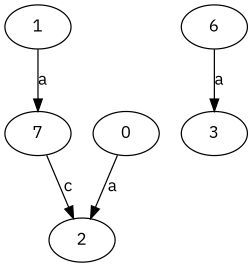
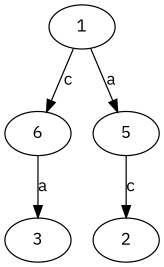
edge "1" -> "6": added, label "c"
node "7": label "7" -> "5"
node "0": removed
